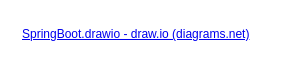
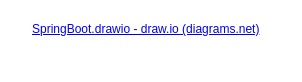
node "SpringBoot.drawio - draw.io (diagrams.net)": moved (151, 41) -> (161, 36)
